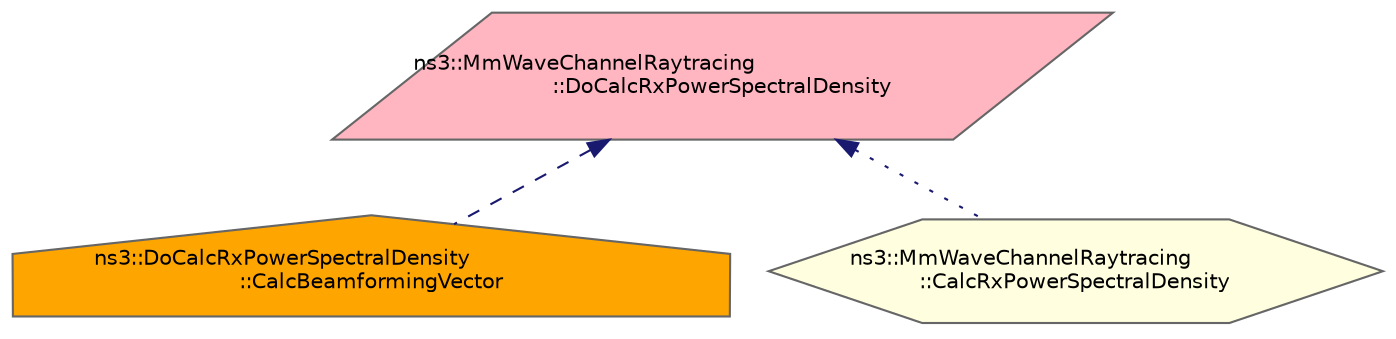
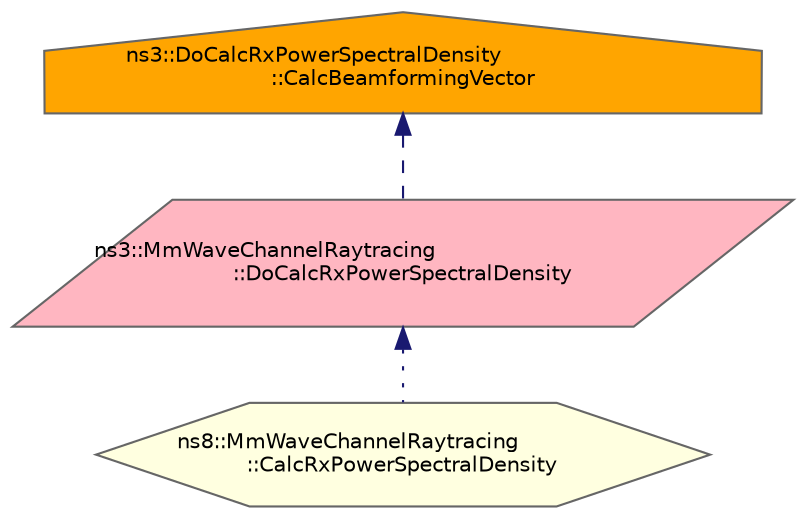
edge "ns3::DoCalcRxPowerSpectralDensity ::CalcBeamformingVector" -> "ns3::MmWaveChannelRaytracing ::DoCalcRxPowerSpectralDensity": reversed
node "ns3::MmWaveChannelRaytracing ::CalcRxPowerSpectralDensity": label "ns3::MmWaveChannelRaytracing ::CalcRxPowerSpectralDensity" -> "ns8::MmWaveChannelRaytracing ::CalcRxPowerSpectralDensity"
